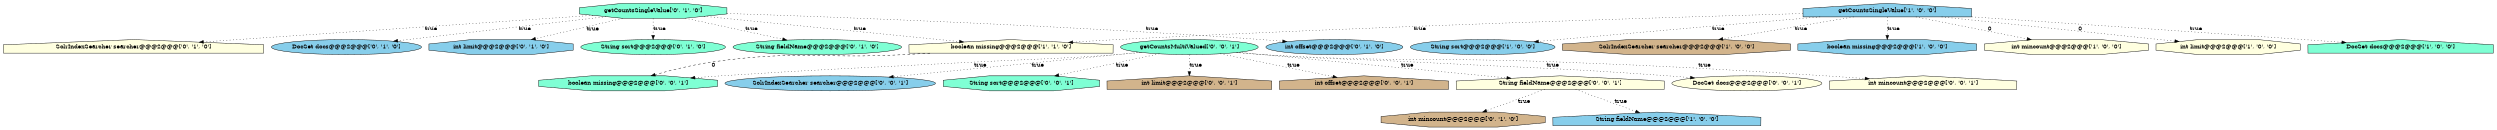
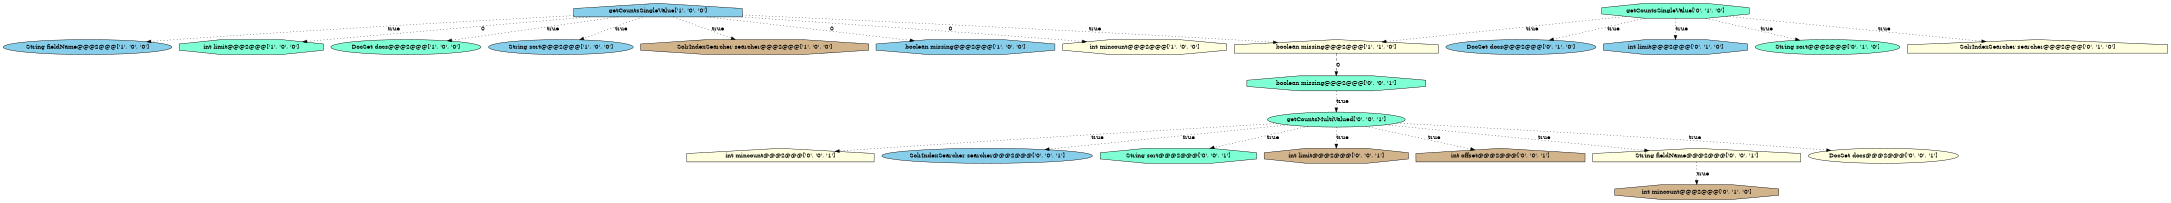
edge "getCountsSingleValue['1', '0', '0']" -> "boolean missing@@@2@@@['1', '0', '0']": label "true" -> "0"
node "String fieldName@@@2@@@['0', '1', '0']": removed
node "int offset@@@2@@@['0', '1', '0']": removed
node "int limit@@@2@@@['1', '0', '0']": fillcolor lightyellow -> aquamarine
node "DocSet docs@@@2@@@['1', '0', '0']": shape house -> ellipse
edge "getCountsMultiValued['0', '0', '1']" -> "boolean missing@@@2@@@['0', '0', '1']": reversed
node "int limit@@@2@@@['0', '0', '1']": shape house -> octagon
edge "String fieldName@@@2@@@['0', '0', '1']" -> "String fieldName@@@2@@@['1', '0', '0']": now "getCountsSingleValue['1', '0', '0']" -> "String fieldName@@@2@@@['1', '0', '0']"
node "String fieldName@@@2@@@['1', '0', '0']": shape house -> ellipse
